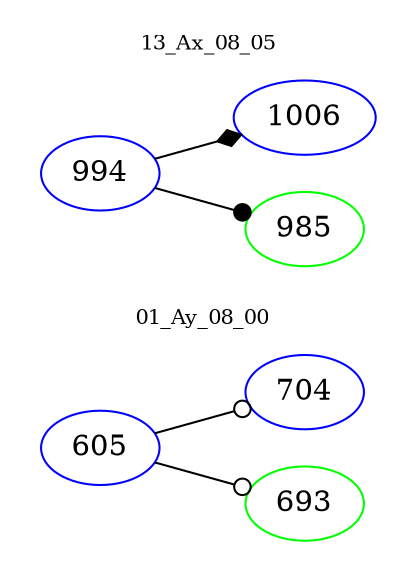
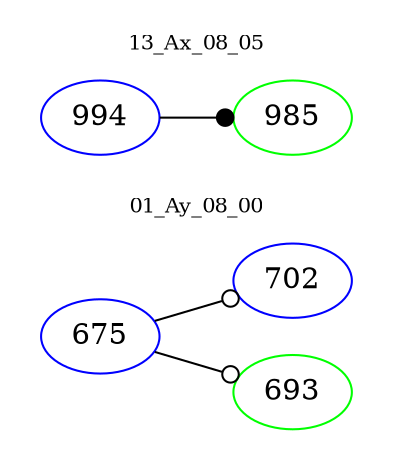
node "1006": removed
node "704": label "704" -> "702"
node "605": label "605" -> "675"
